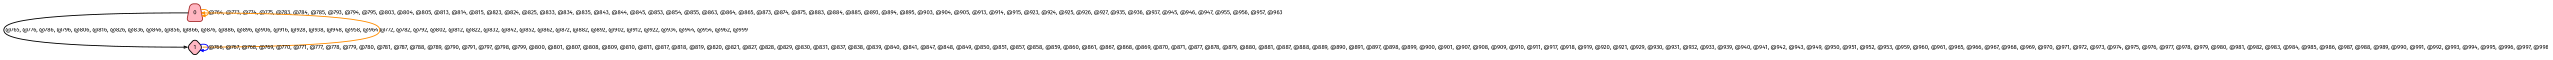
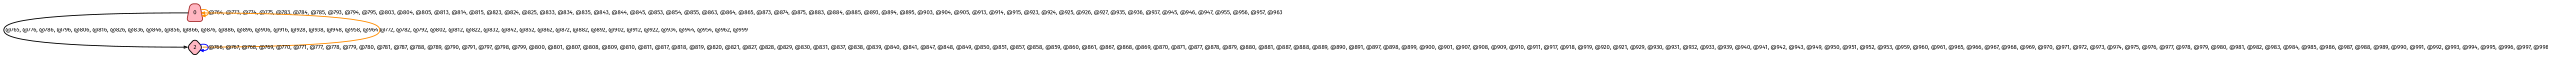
node "1": label "1" -> "2"
